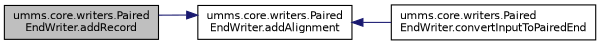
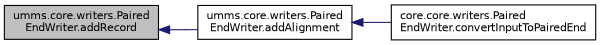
edge "umms.core.writers.Paired EndWriter.addRecord" -> "umms.core.writers.Paired EndWriter.addAlignment": reversed
node "umms.core.writers.Paired EndWriter.convertInputToPairedEnd": label "umms.core.writers.Paired EndWriter.convertInputToPairedEnd" -> "core.core.writers.Paired EndWriter.convertInputToPairedEnd"
